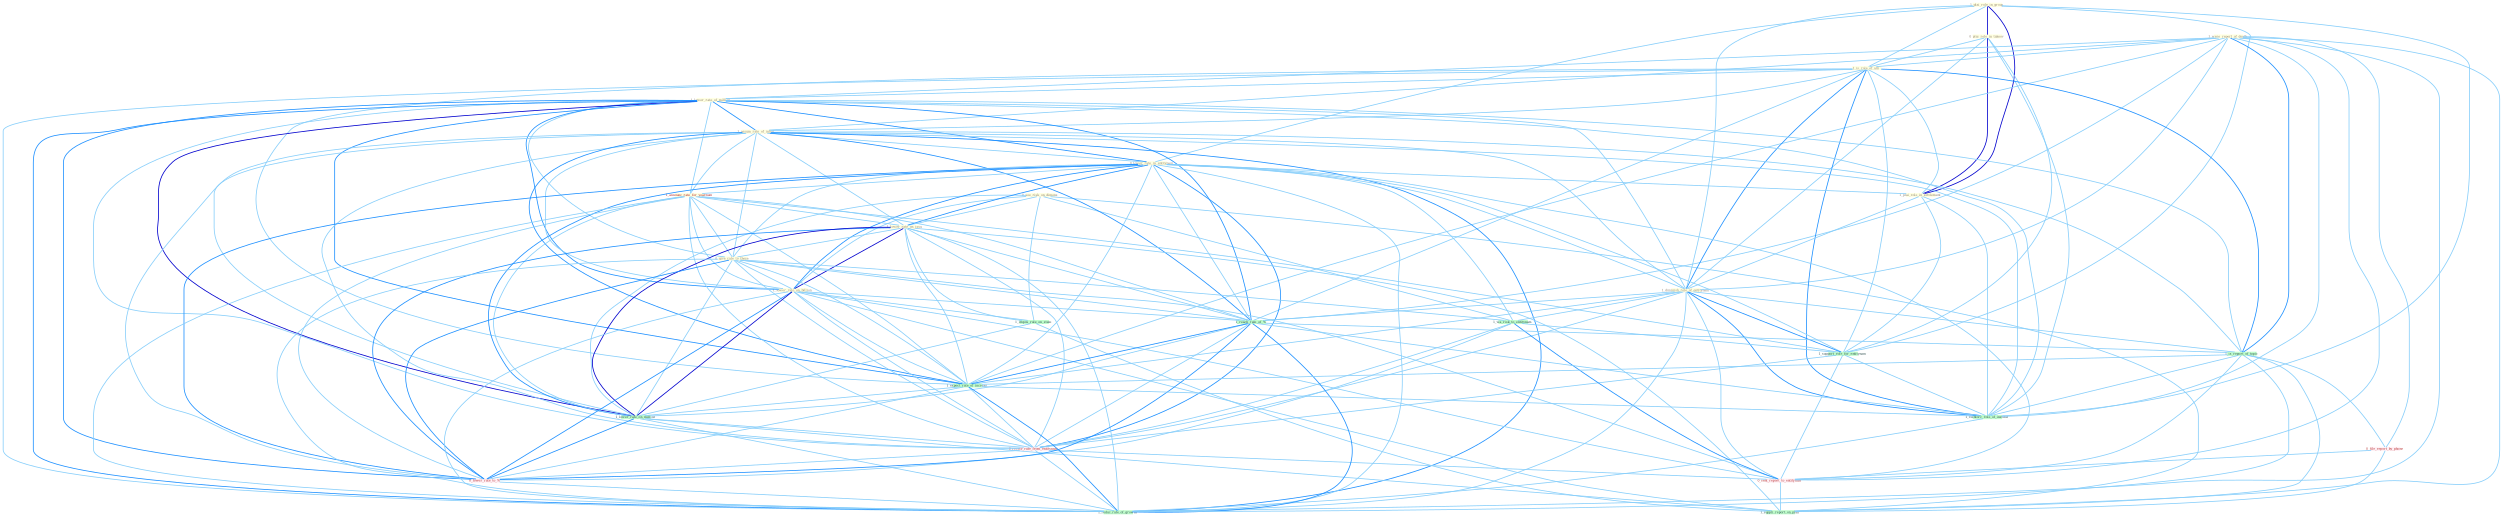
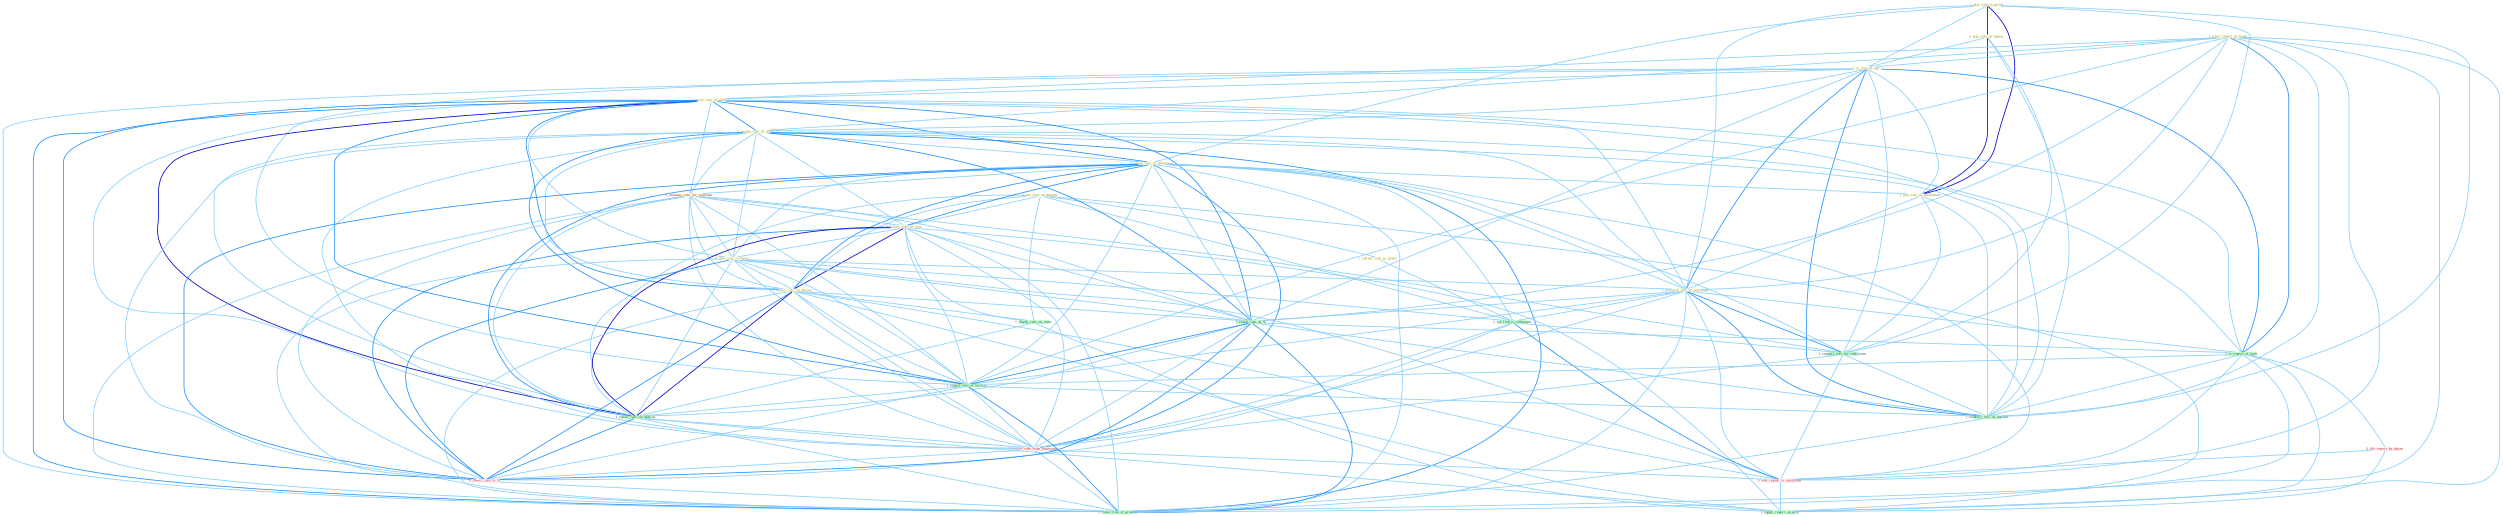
edge "0_plai_role_in_takeov" -- "1_diminish_role_of_entitynam": now "0_give_rate_to_those" -- "1_diminish_role_of_entitynam"
edge "1_were_report_of_death" -- "0_file_report_by_phone": removed
node "1_reflect_risk_as_profil": added
